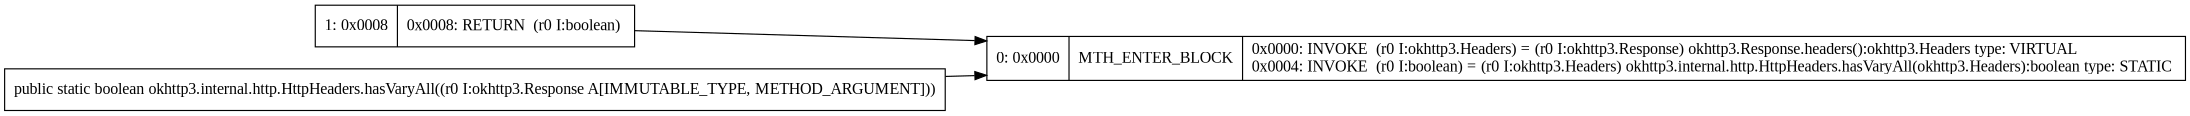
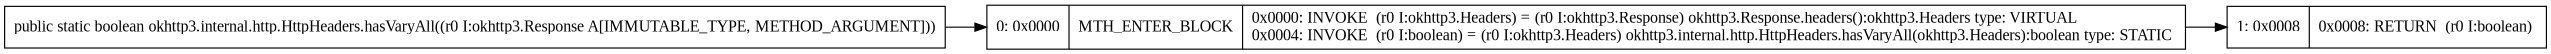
edge "1: 0x0008" -> "0: 0x0000": reversed
